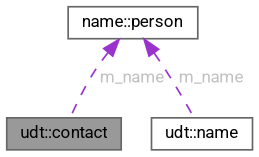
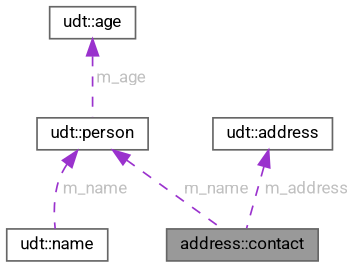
node "udt::age": added
node "name::person": label "name::person" -> "udt::person"
node "udt::contact": label "udt::contact" -> "address::contact"
node "udt::address": added
